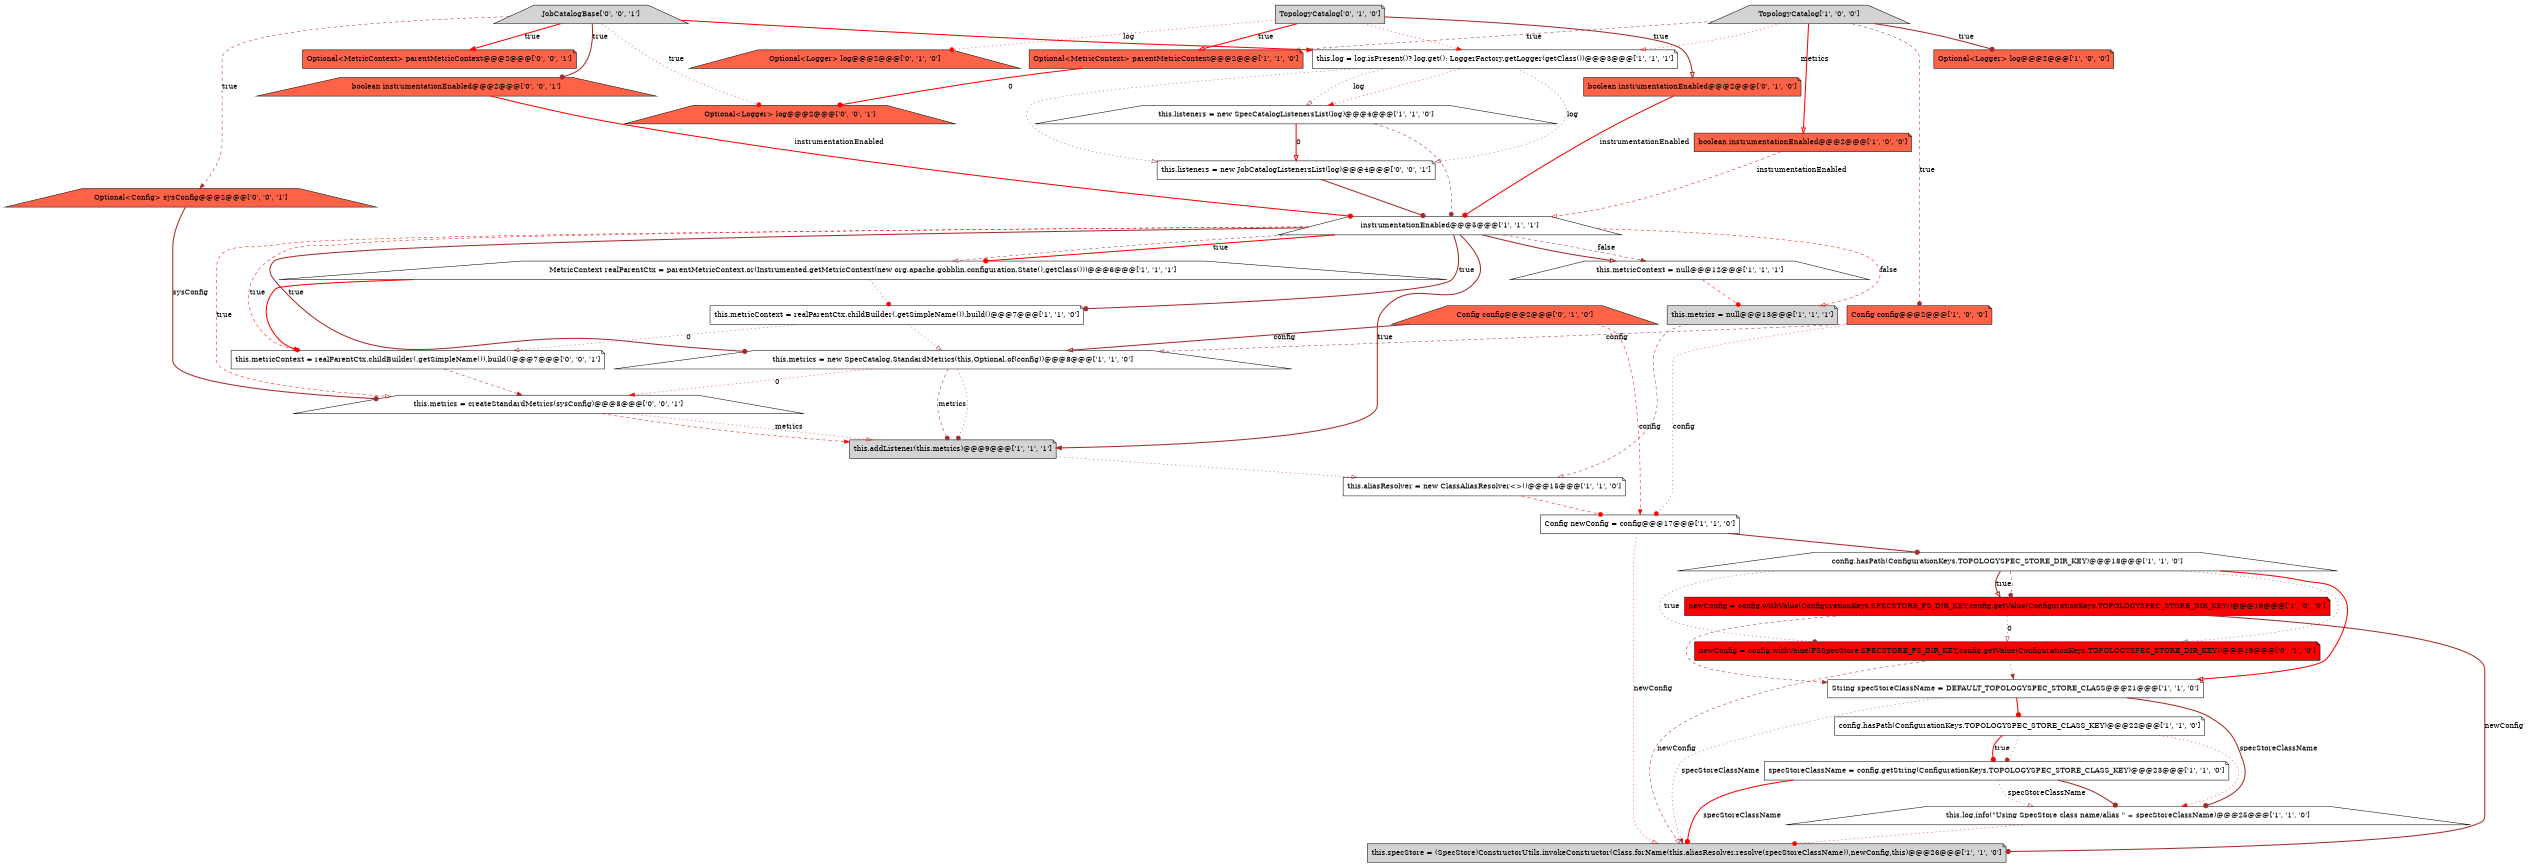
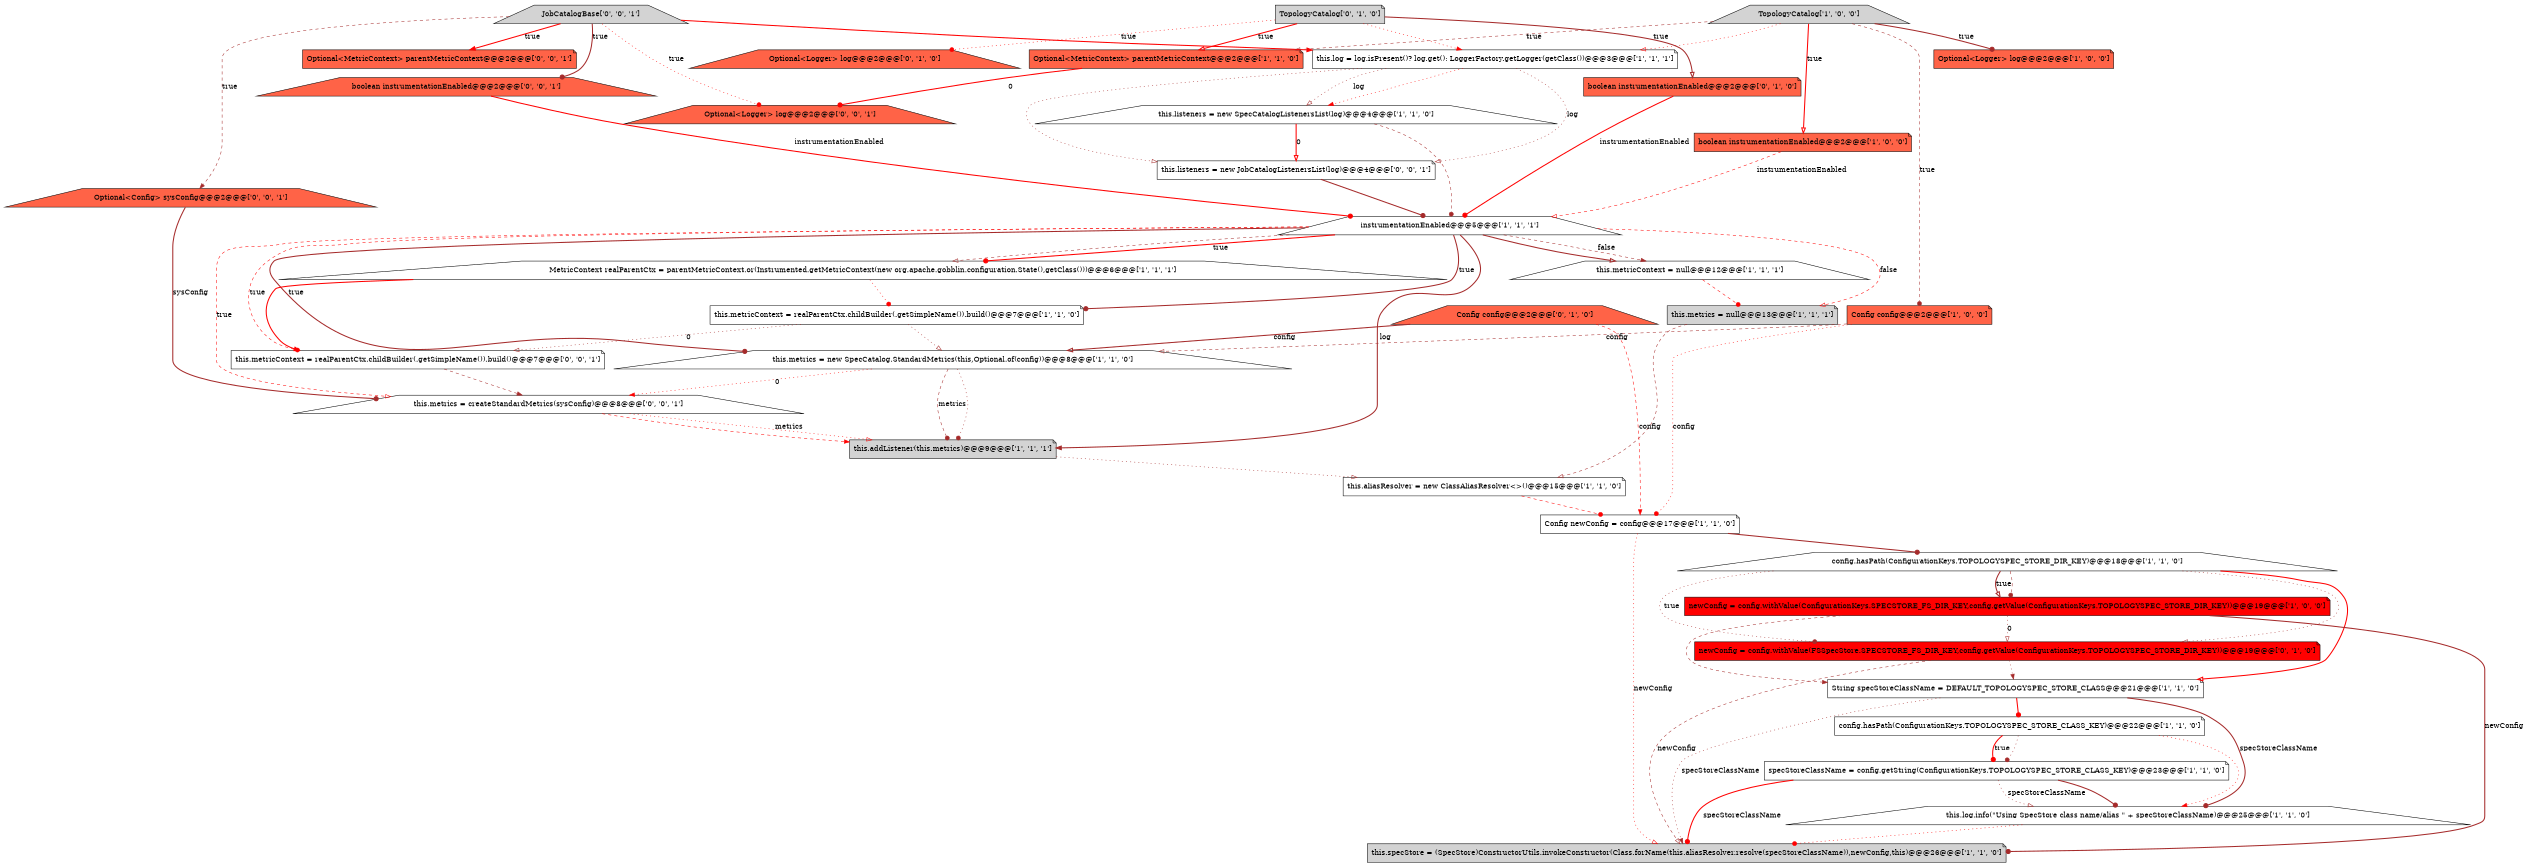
edge "TopologyCatalog['0', '1', '0']" -> "Optional<Logger> log@@@2@@@['0', '1', '0']": label "log" -> "true"
edge "TopologyCatalog['1', '0', '0']" -> "boolean instrumentationEnabled@@@2@@@['1', '0', '0']": label "metrics" -> "true"
edge "instrumentationEnabled@@@5@@@['1', '1', '1']" -> "this.addListener(this.metrics)@@@9@@@['1', '1', '1']": label "true" -> "log"
